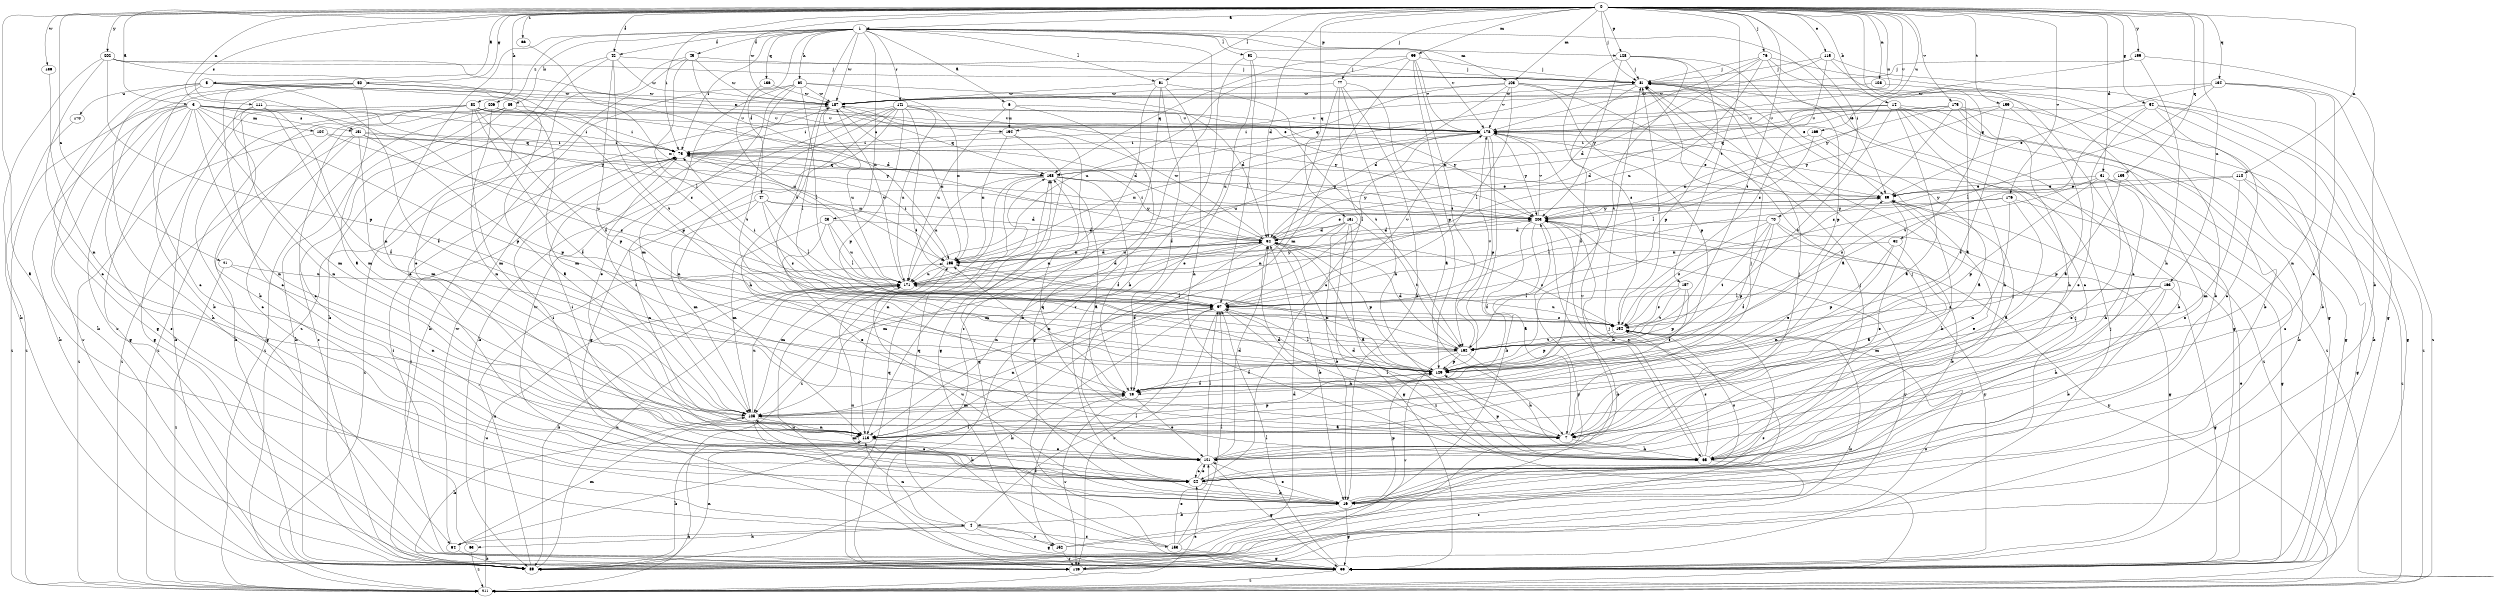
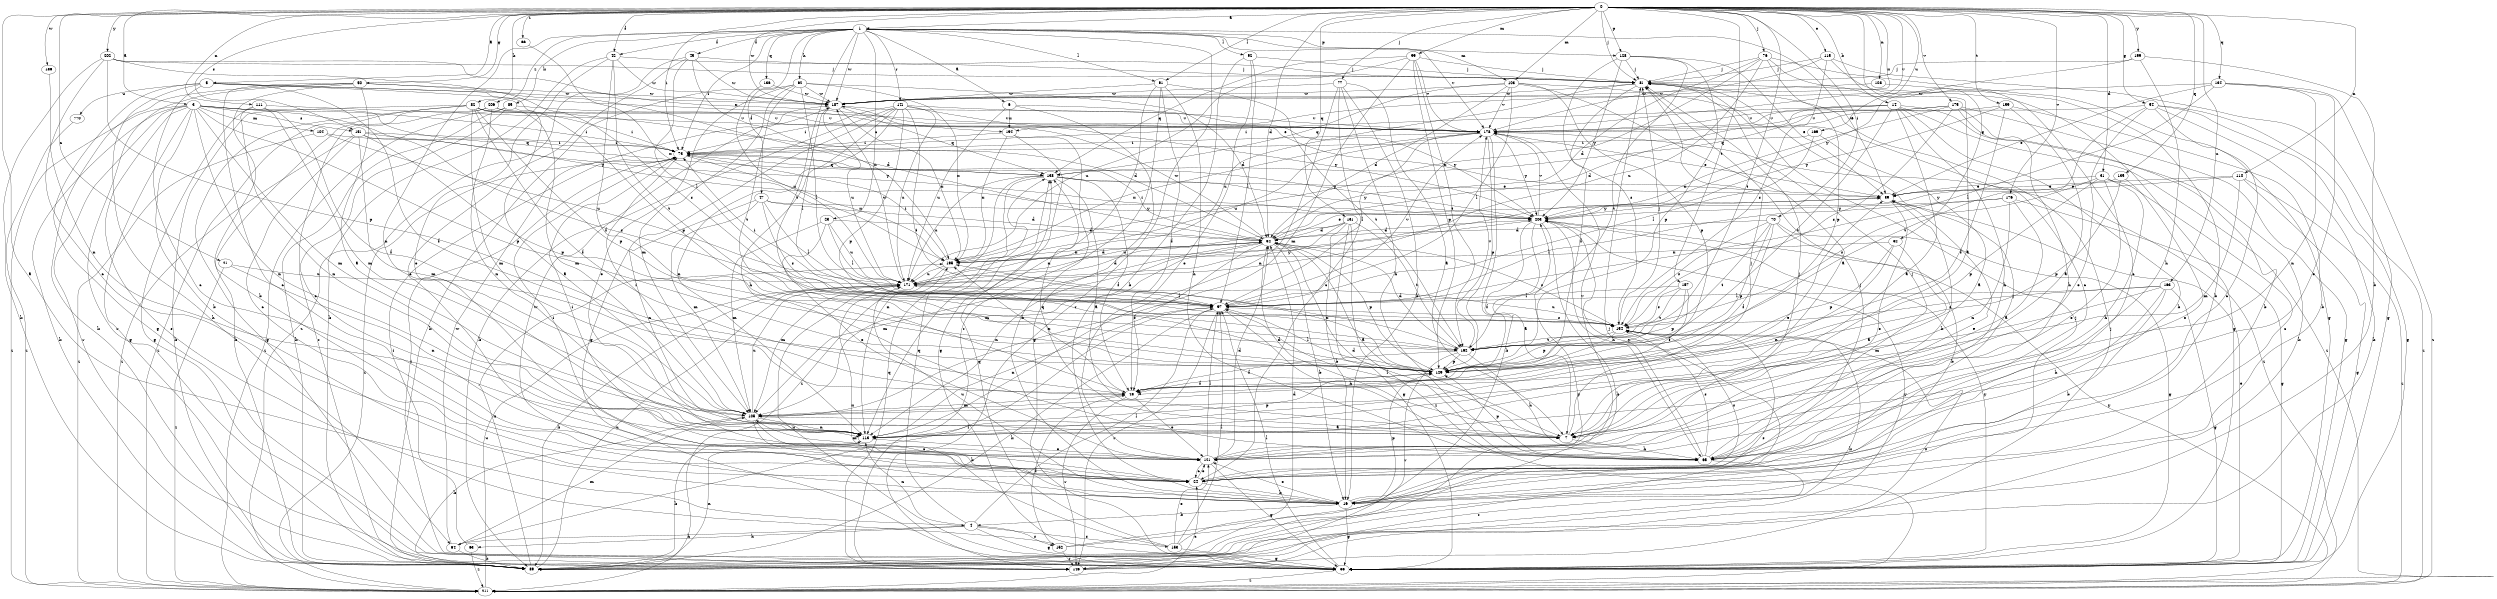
node "170": label "170" -> "770"
